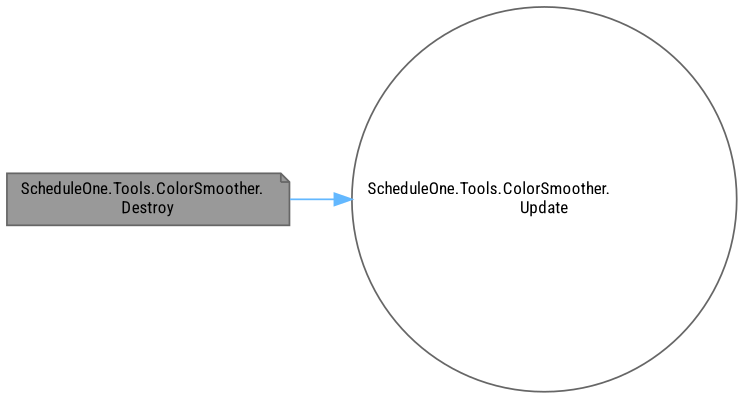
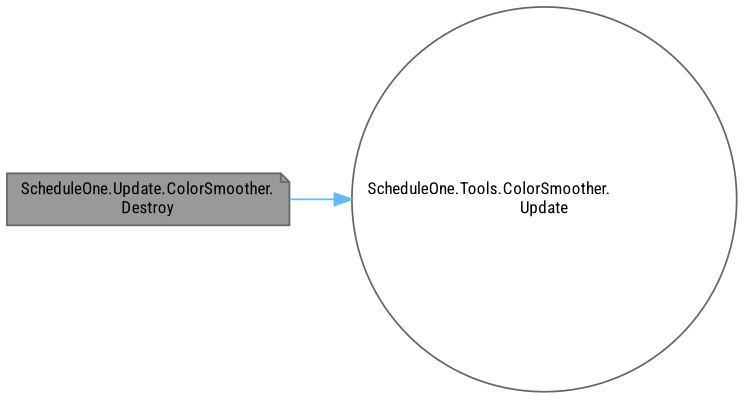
node "ScheduleOne.Tools.ColorSmoother. Destroy": label "ScheduleOne.Tools.ColorSmoother. Destroy" -> "ScheduleOne.Update.ColorSmoother. Destroy"
